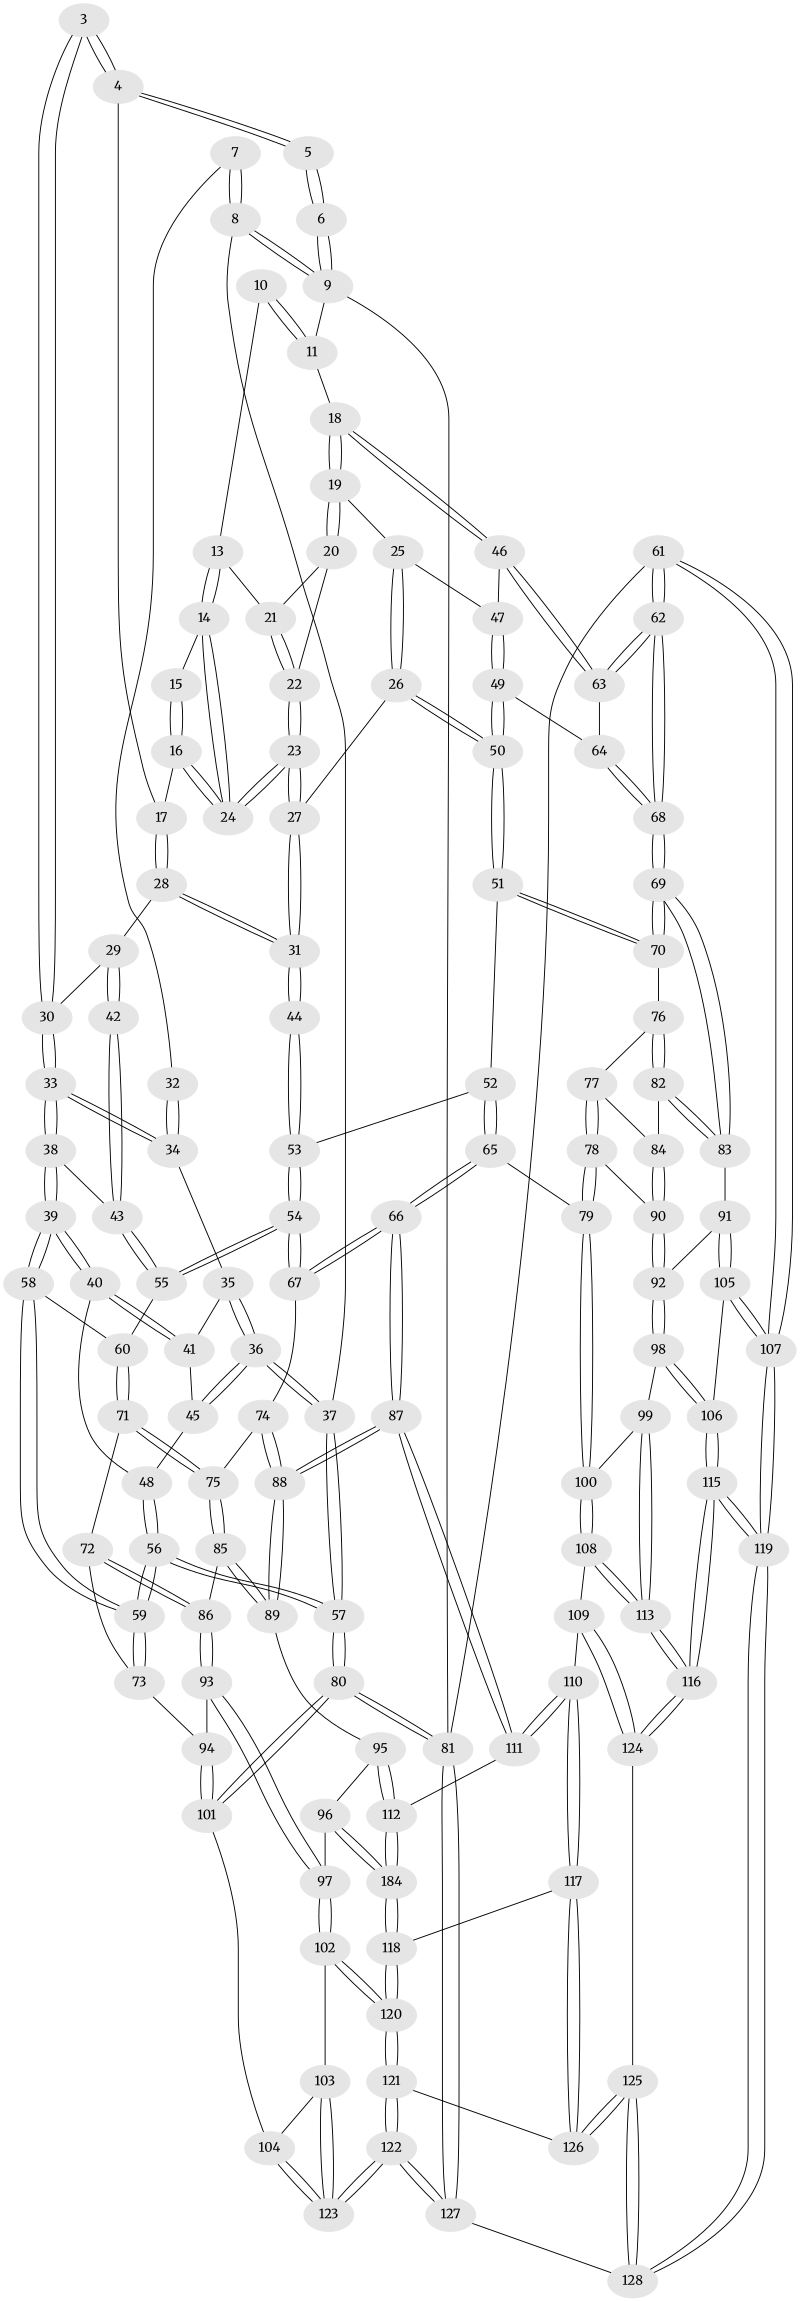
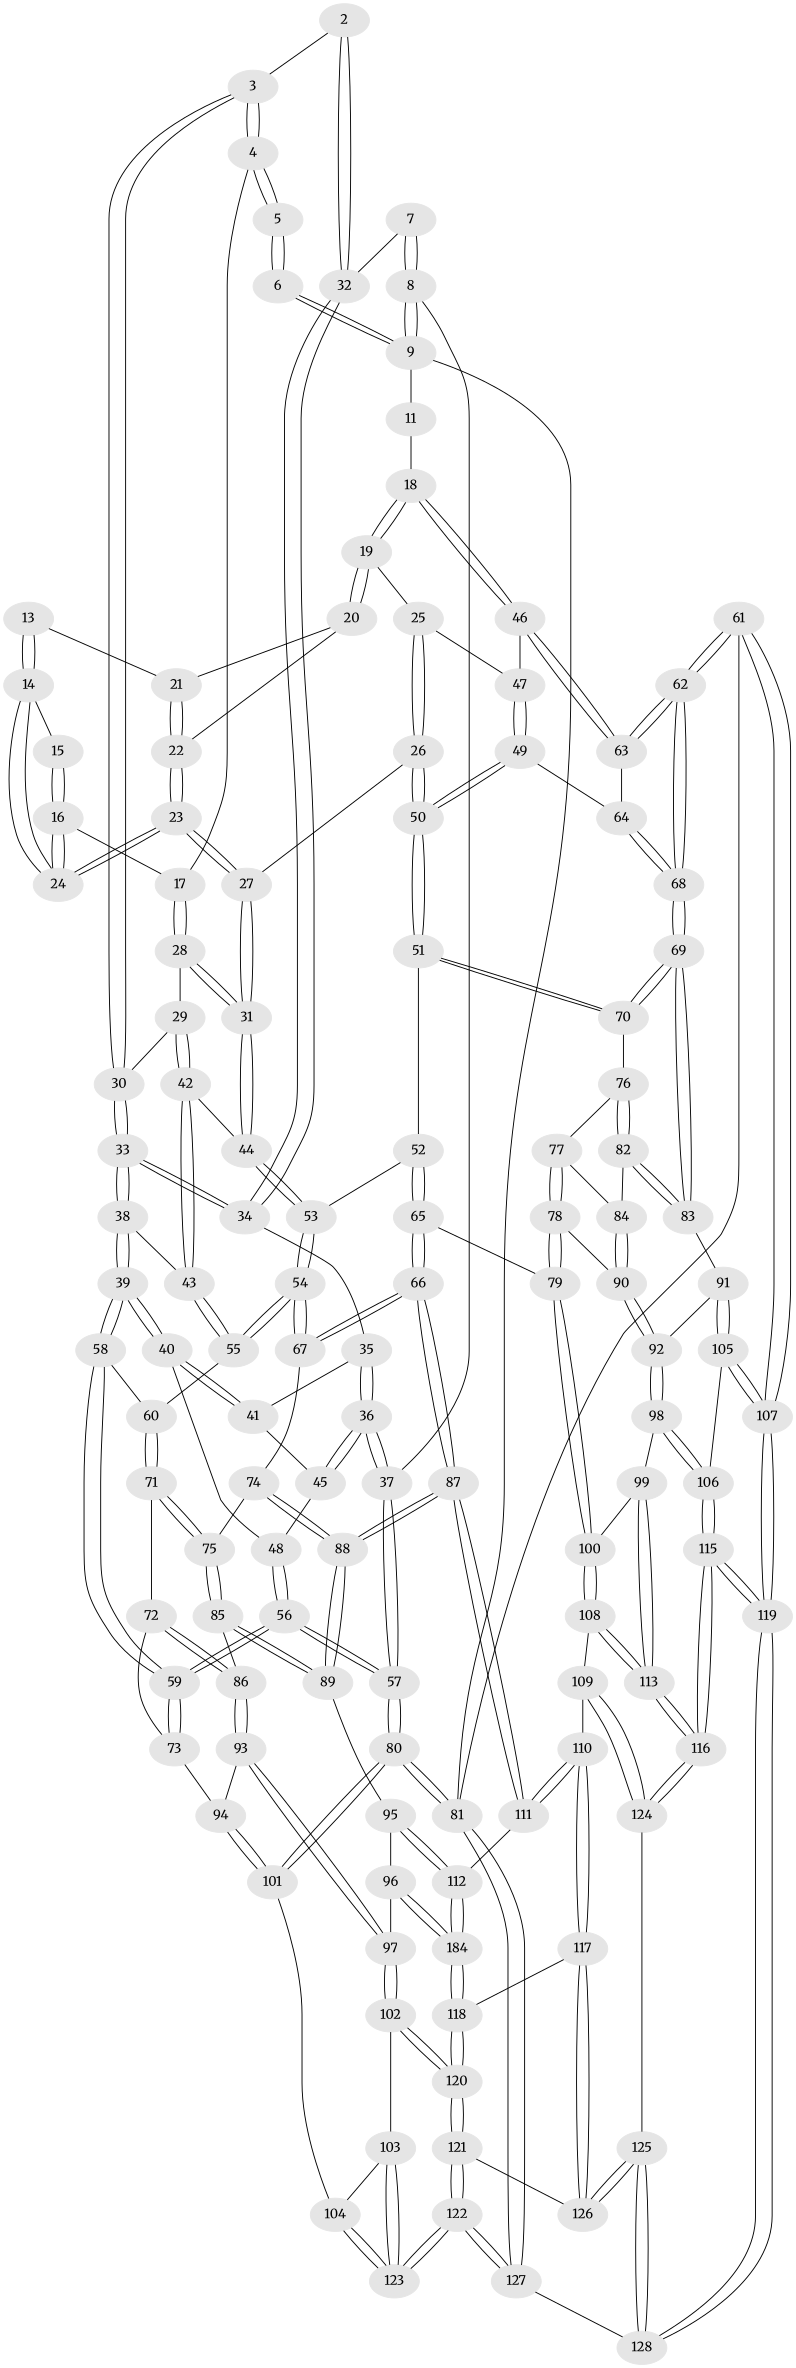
node "2": added
node "10": removed
edge "42" -- "44": added
